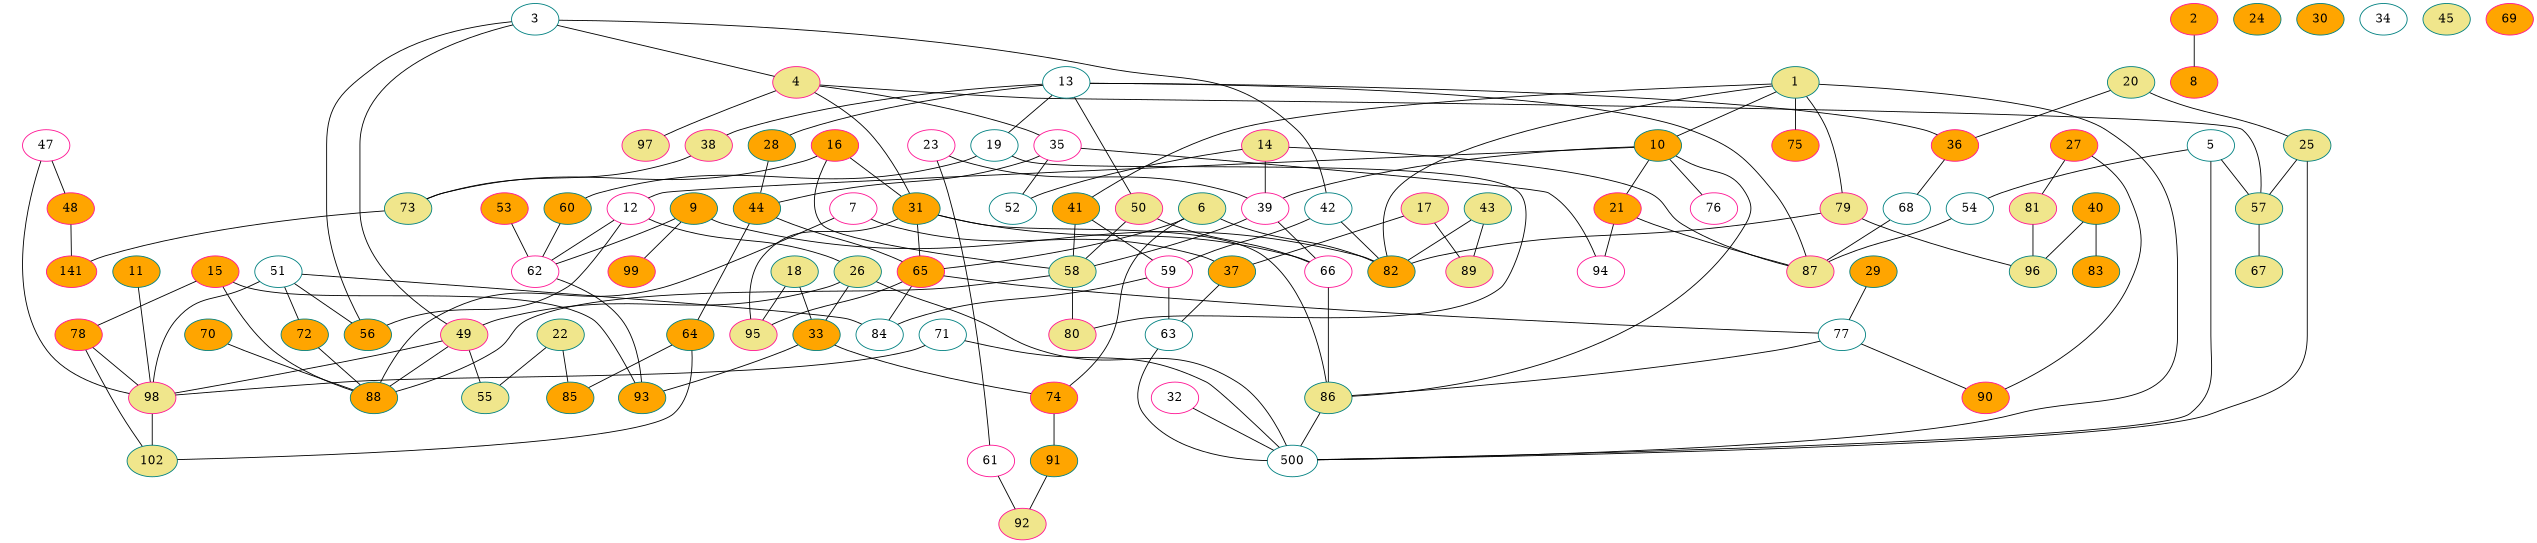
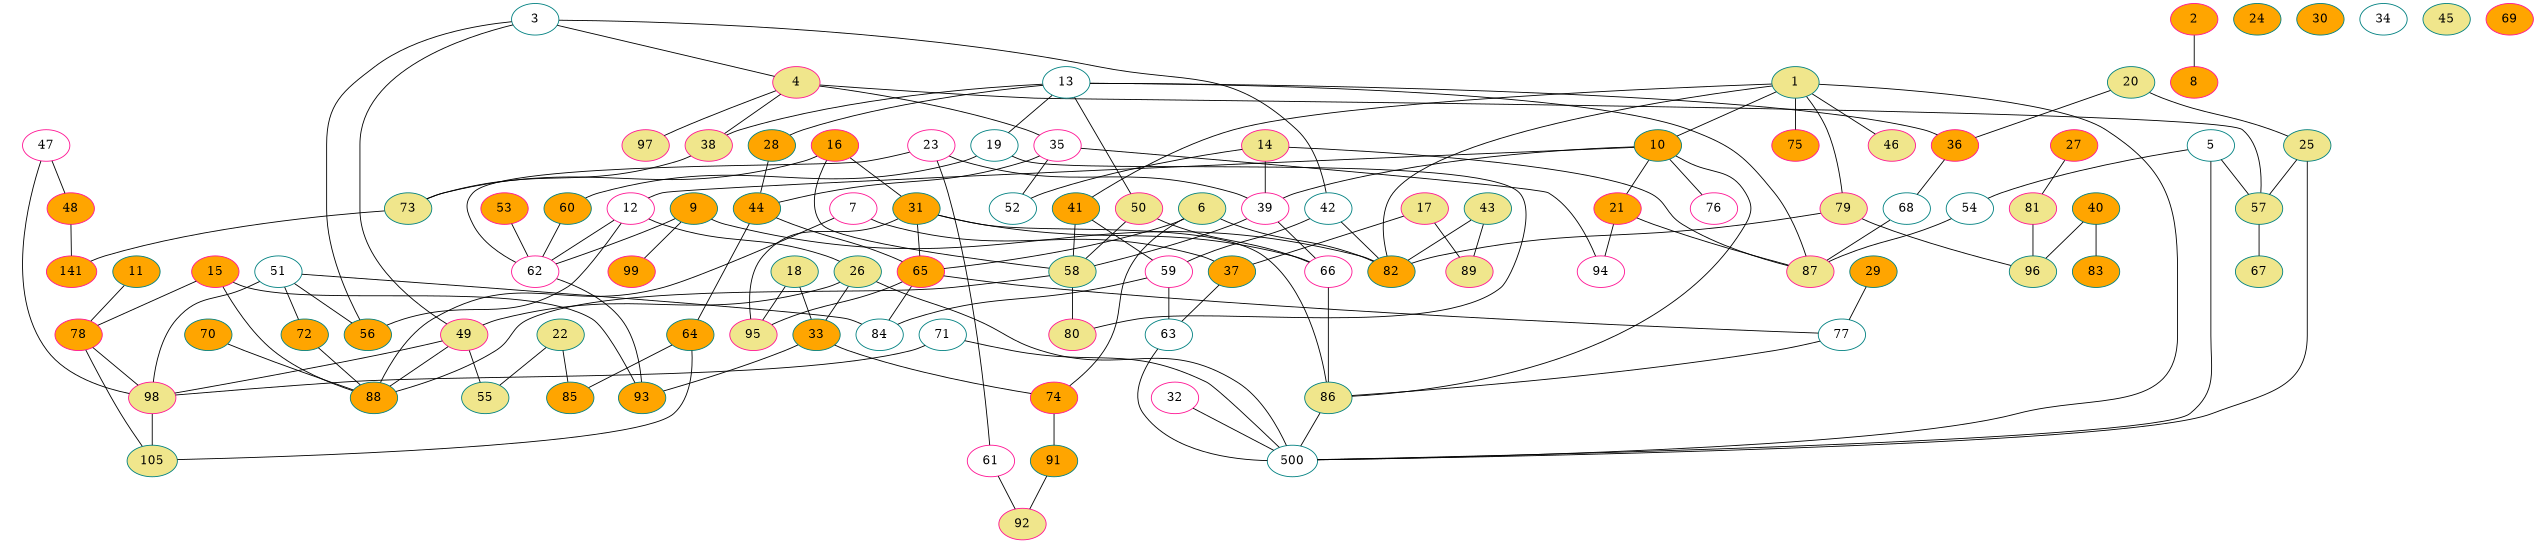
edge "4" -- "31": now "4" -- "38"
node "46": added
edge "23" -- "62": added
edge "11" -- "98": now "11" -- "78"
node "90": removed
node "102": label "102" -> "105"
